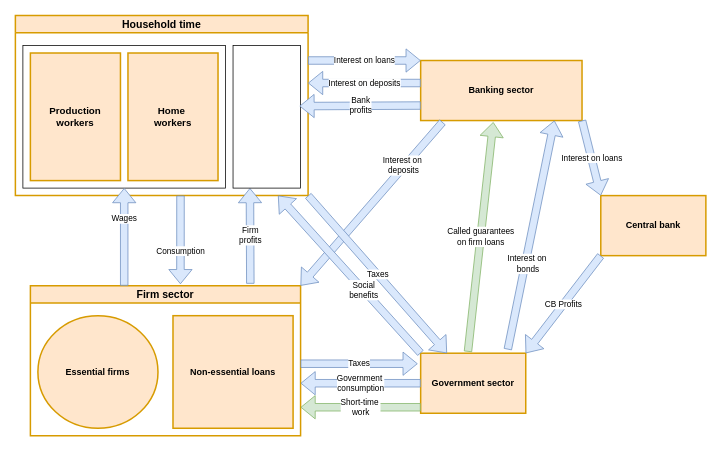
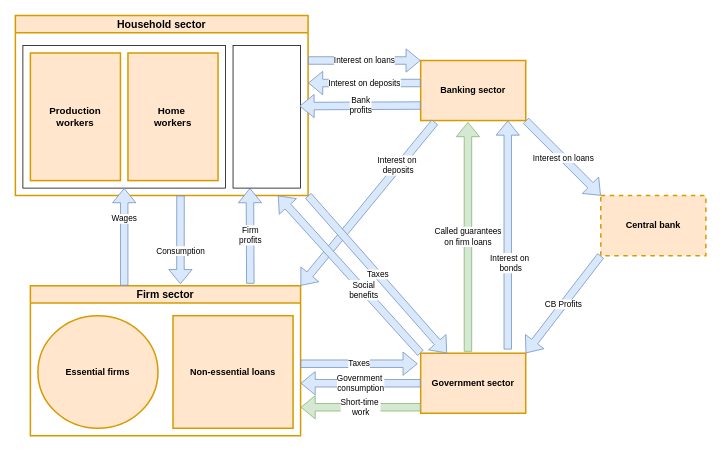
node "Household time": label "Household time" -> "Household sector"
node "Banking sector": size 161x60 -> 105x60
node "Central bank": style solid -> dashed
